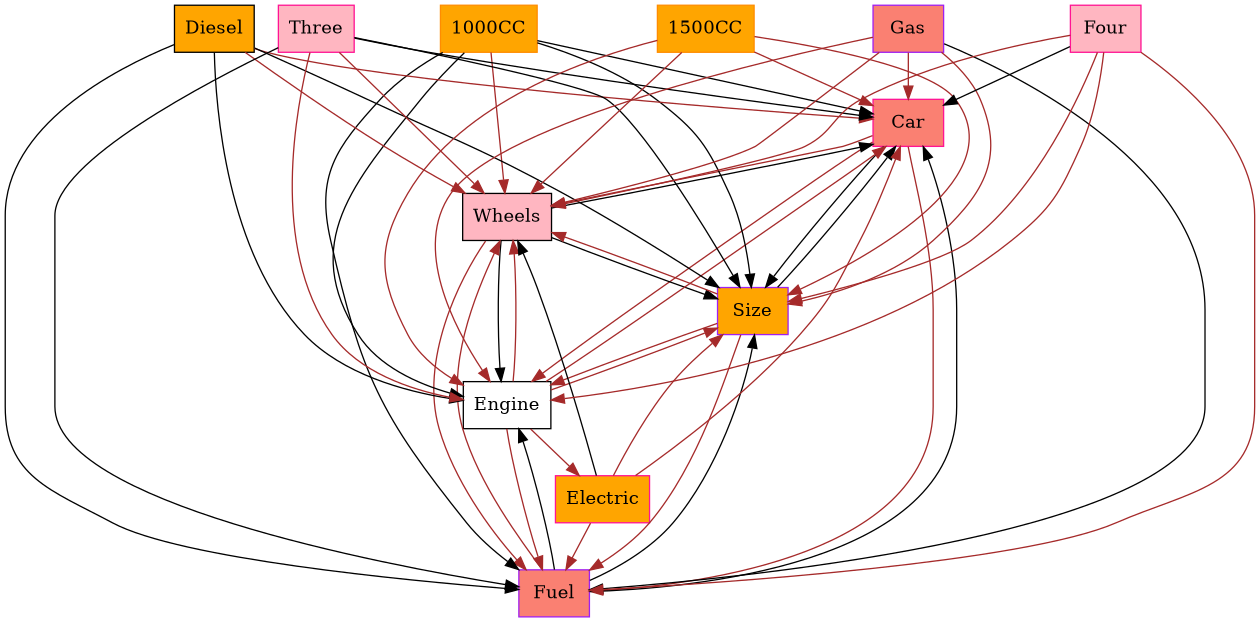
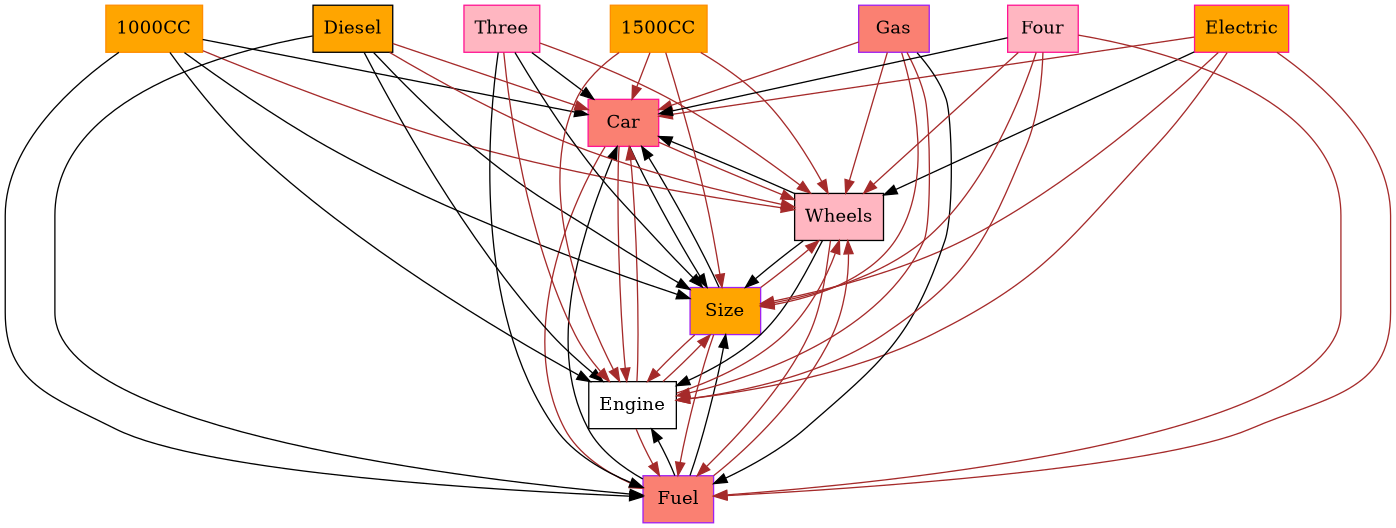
edge "Engine" -> "Electric": reversed
